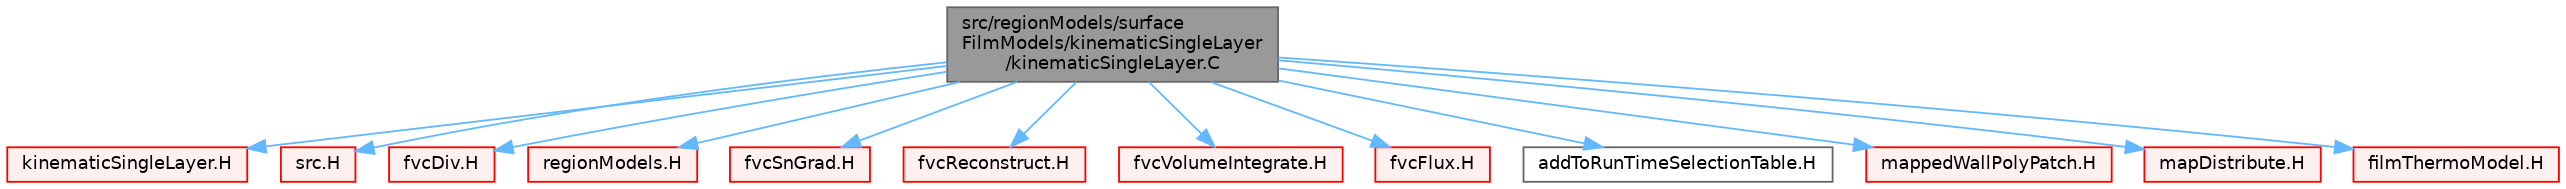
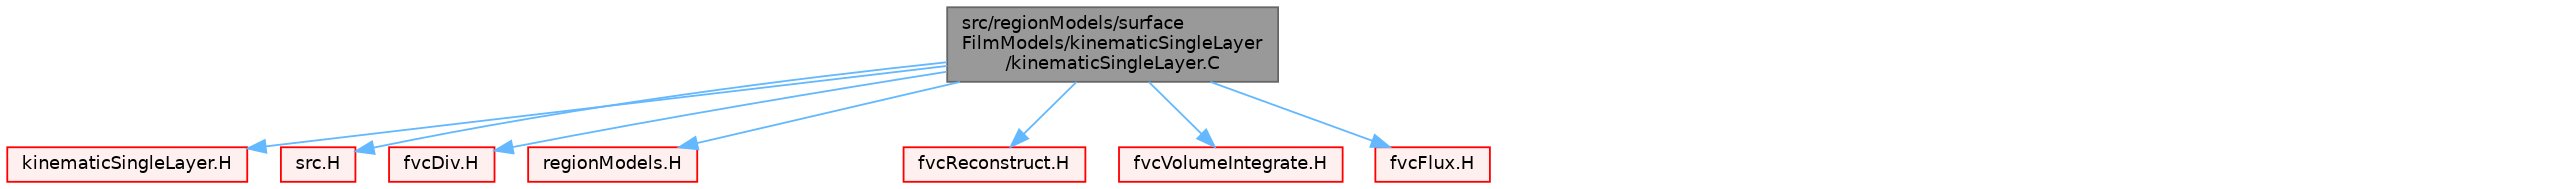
node "fvcSnGrad.H": removed
node "addToRunTimeSelectionTable.H": removed
node "mappedWallPolyPatch.H": removed
node "mapDistribute.H": removed
node "filmThermoModel.H": removed
